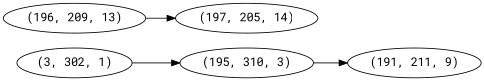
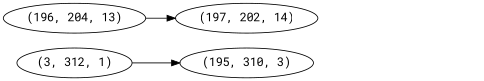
node "(196, 209, 13)": label "(196, 209, 13)" -> "(196, 204, 13)"
node "(197, 205, 14)": label "(197, 205, 14)" -> "(197, 202, 14)"
node "(3, 302, 1)": label "(3, 302, 1)" -> "(3, 312, 1)"
node "(191, 211, 9)": removed
